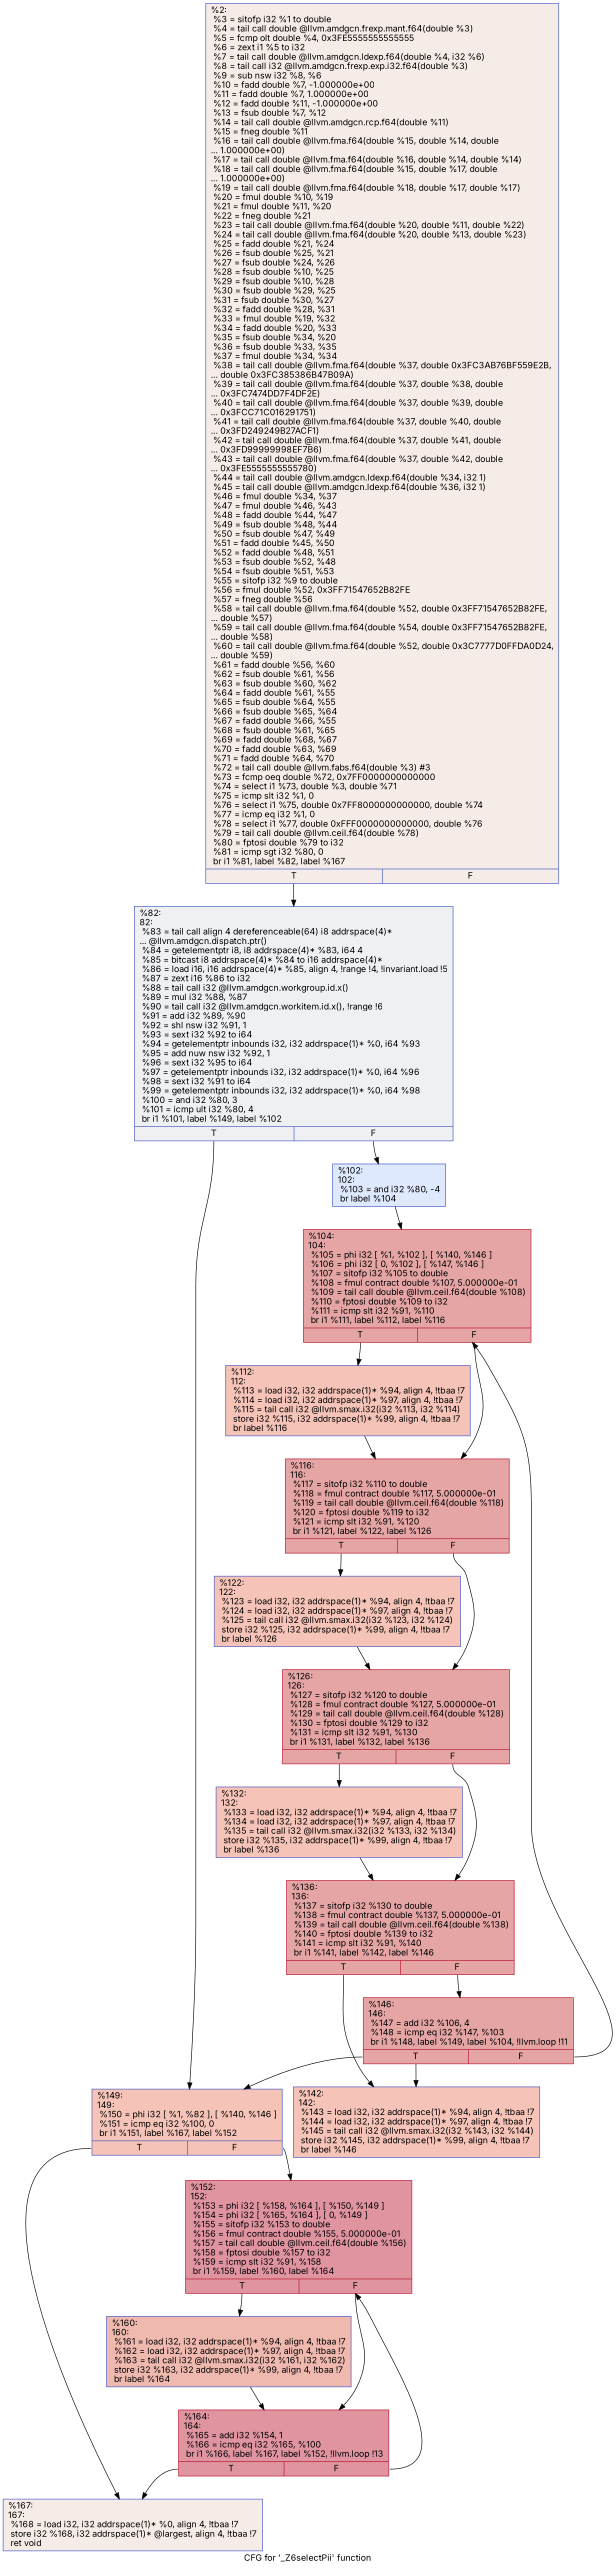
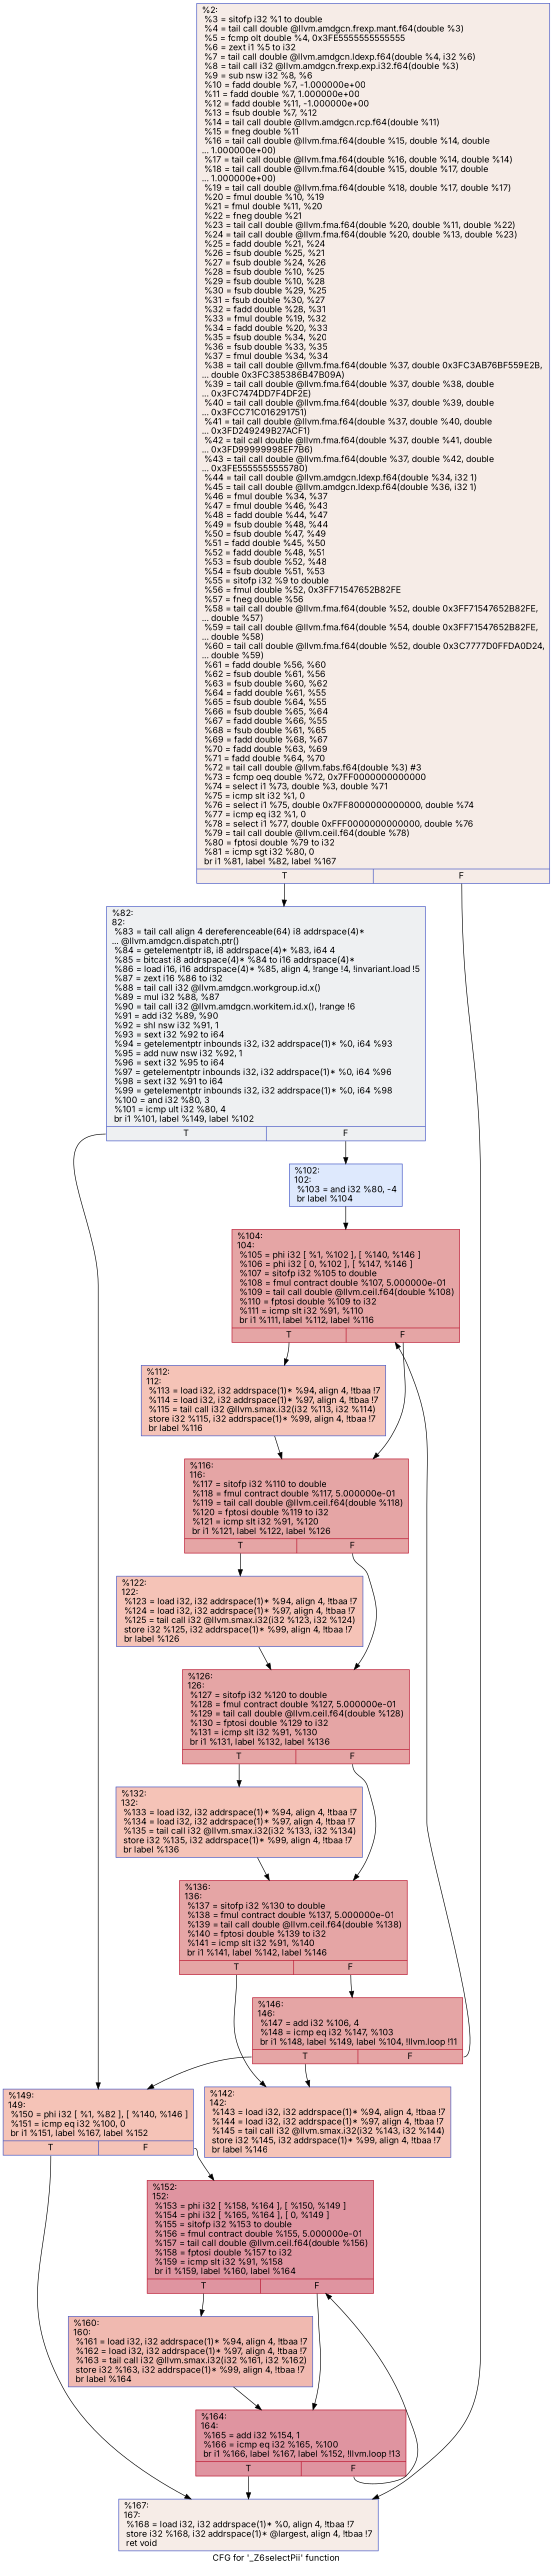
edge "%2:" -> "%167:": added
